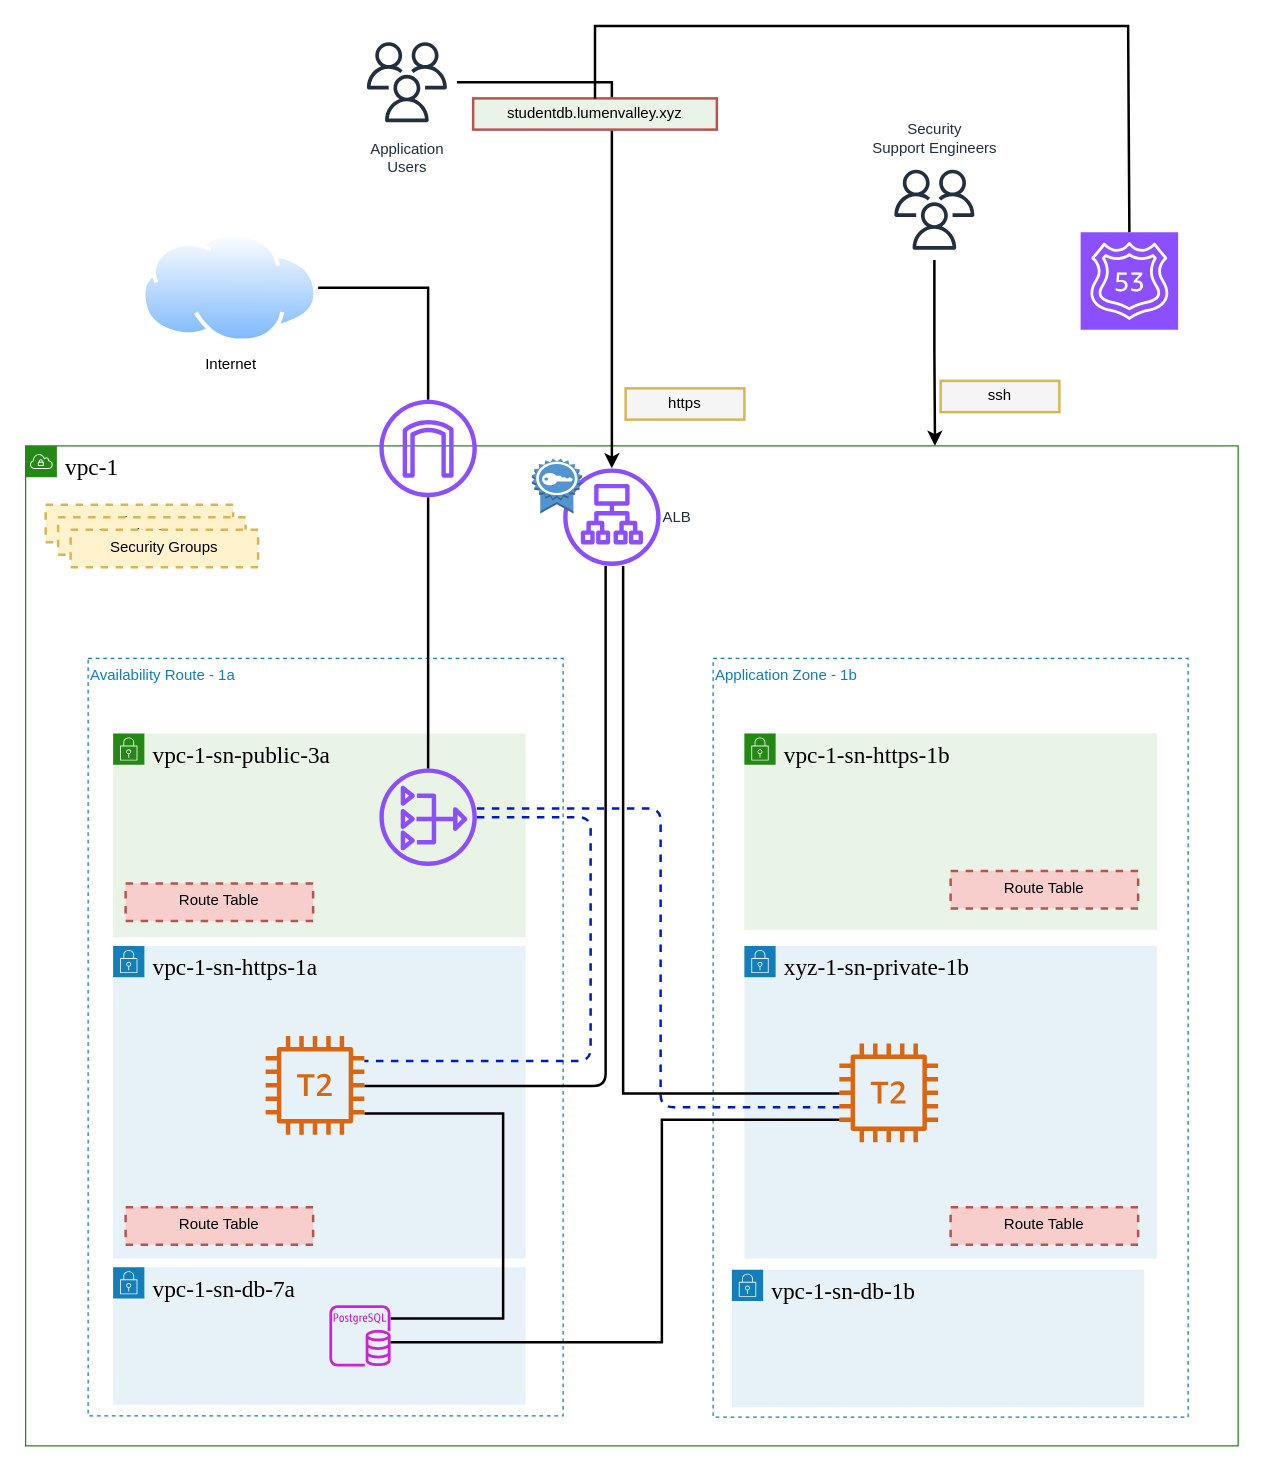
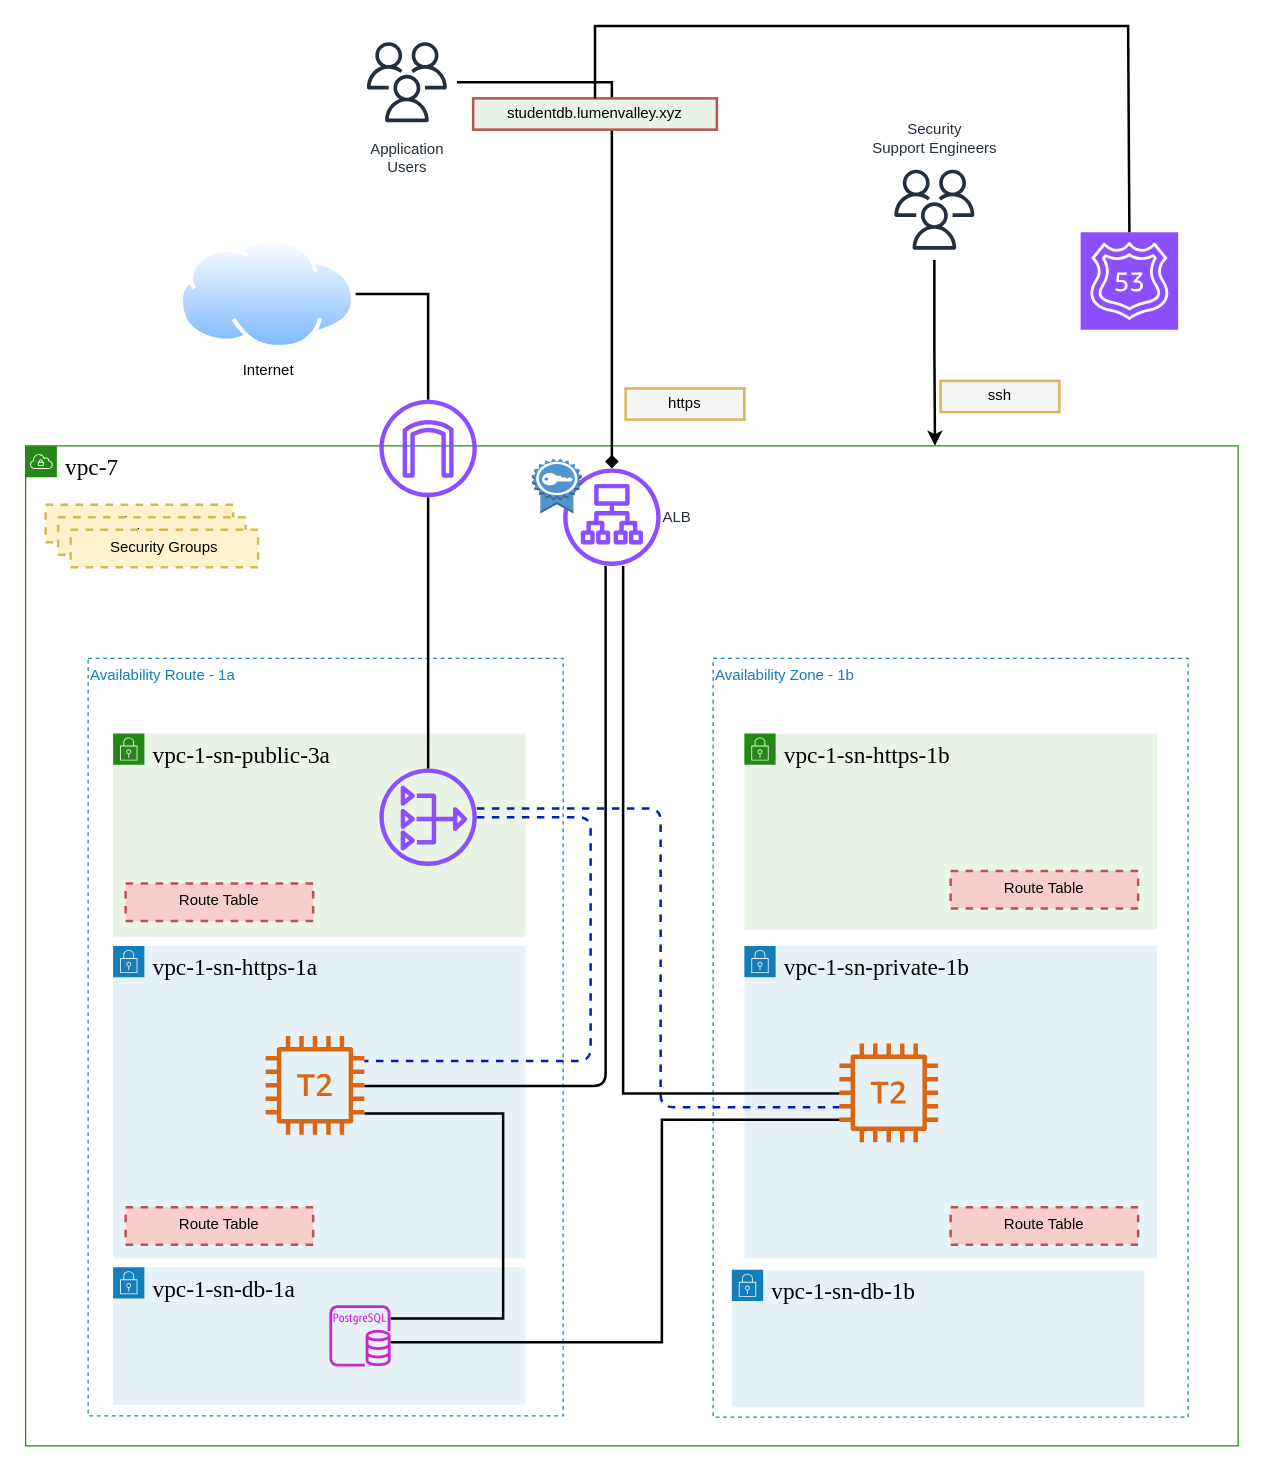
node "Internet": moved (230, 287) -> (268, 294)
edge "Application Users" -> "ALB": arrowhead classic -> diamond
node "vpc-1": label "vpc-1" -> "vpc-7"
node "Application Zone - 1b": label "Application Zone - 1b" -> "Availability Zone - 1b"
node "xyz-1-sn-private-1b": label "xyz-1-sn-private-1b" -> "vpc-1-sn-private-1b"
node "vpc-1-sn-db-7a": label "vpc-1-sn-db-7a" -> "vpc-1-sn-db-1a"
